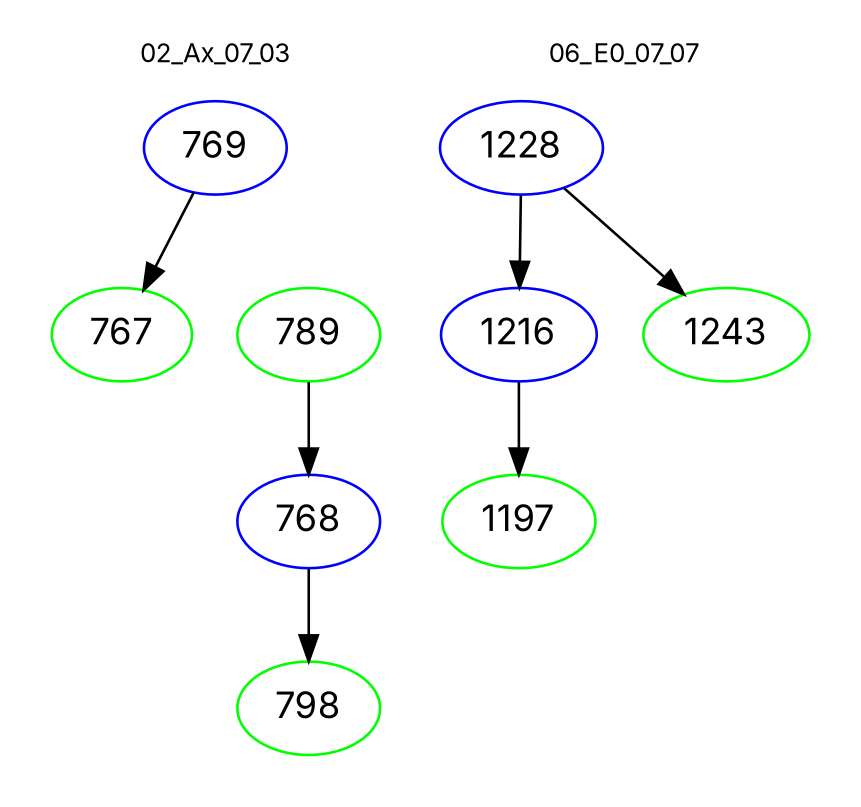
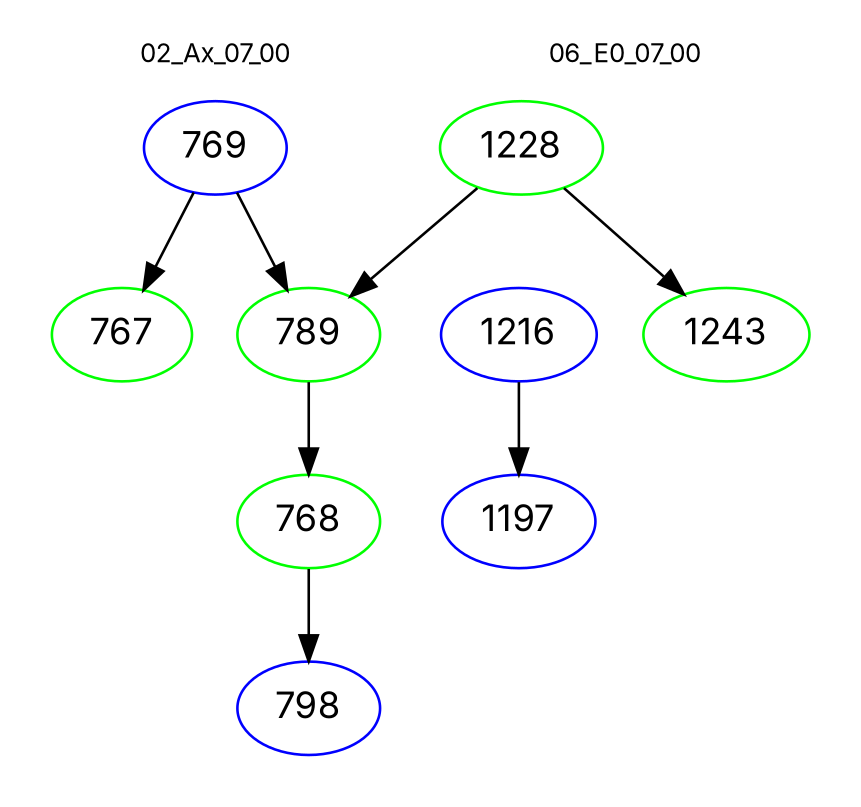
cluster "02_Ax_07_03": label "02_Ax_07_03" -> "02_Ax_07_00"
cluster "06_E0_07_07": label "06_E0_07_07" -> "06_E0_07_00"
node "1228": color blue -> green
edge "1228" -> "1216": now "1228" -> "789"
edge "769" -> "789": added
node "768": color blue -> green
node "1197": color green -> blue
node "798": color green -> blue
